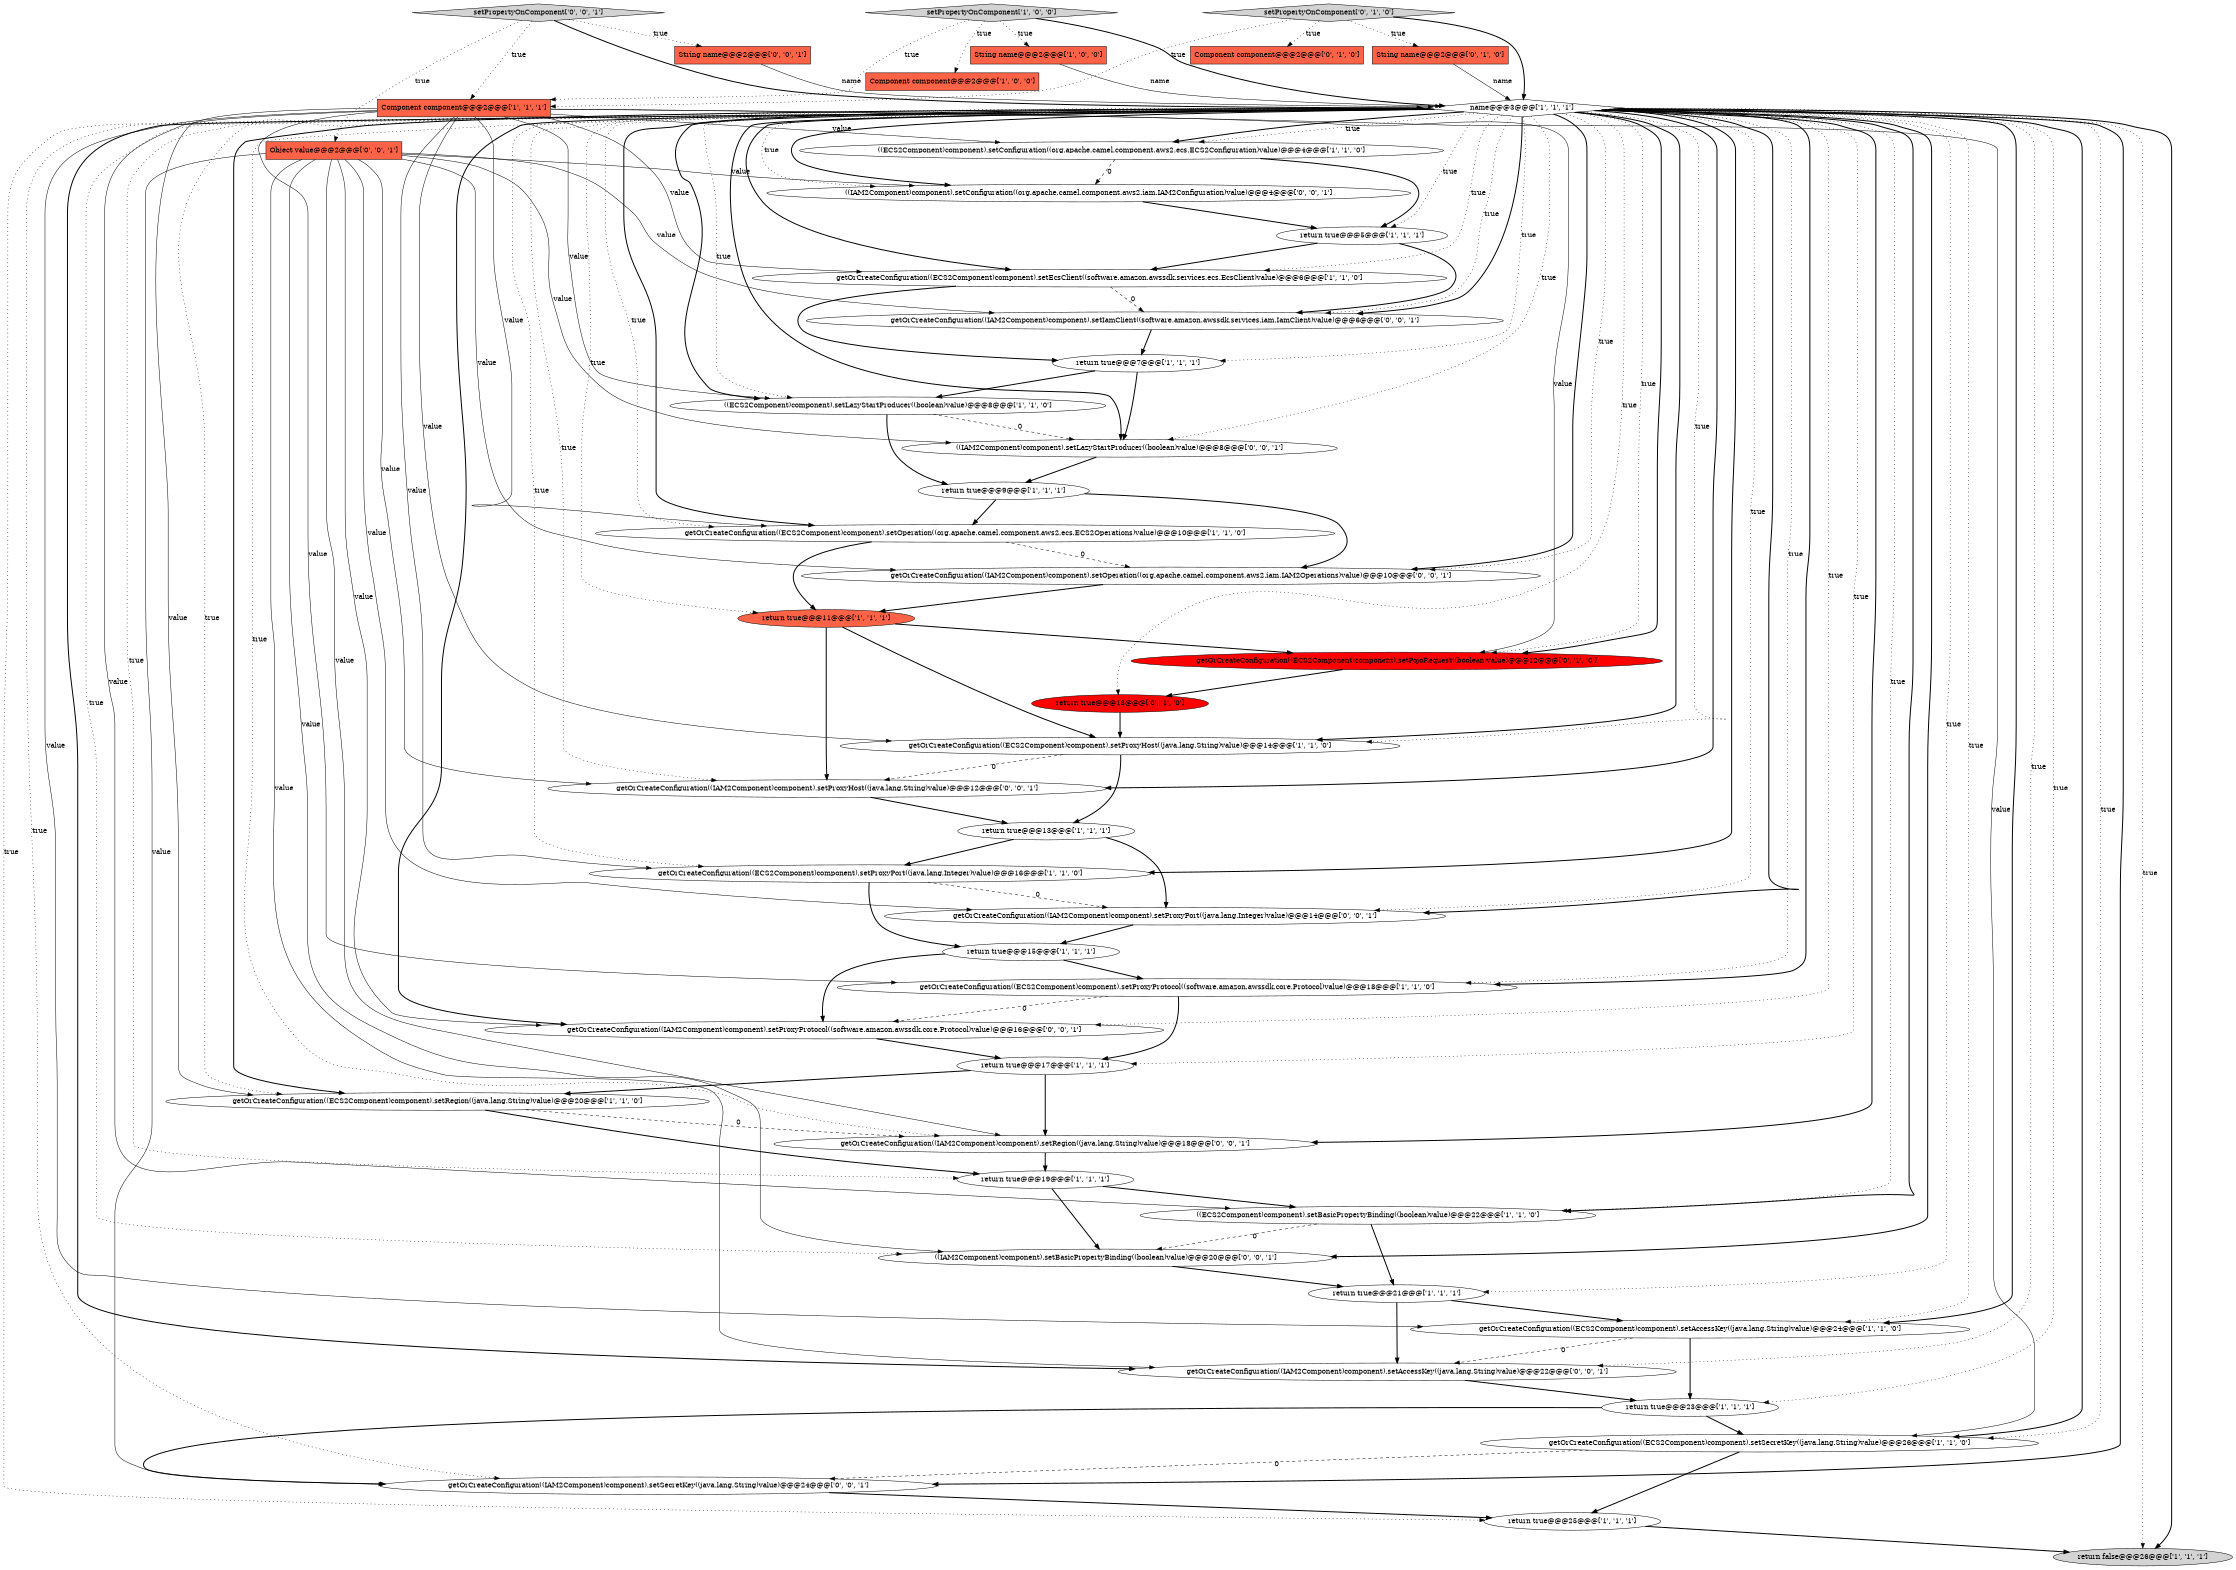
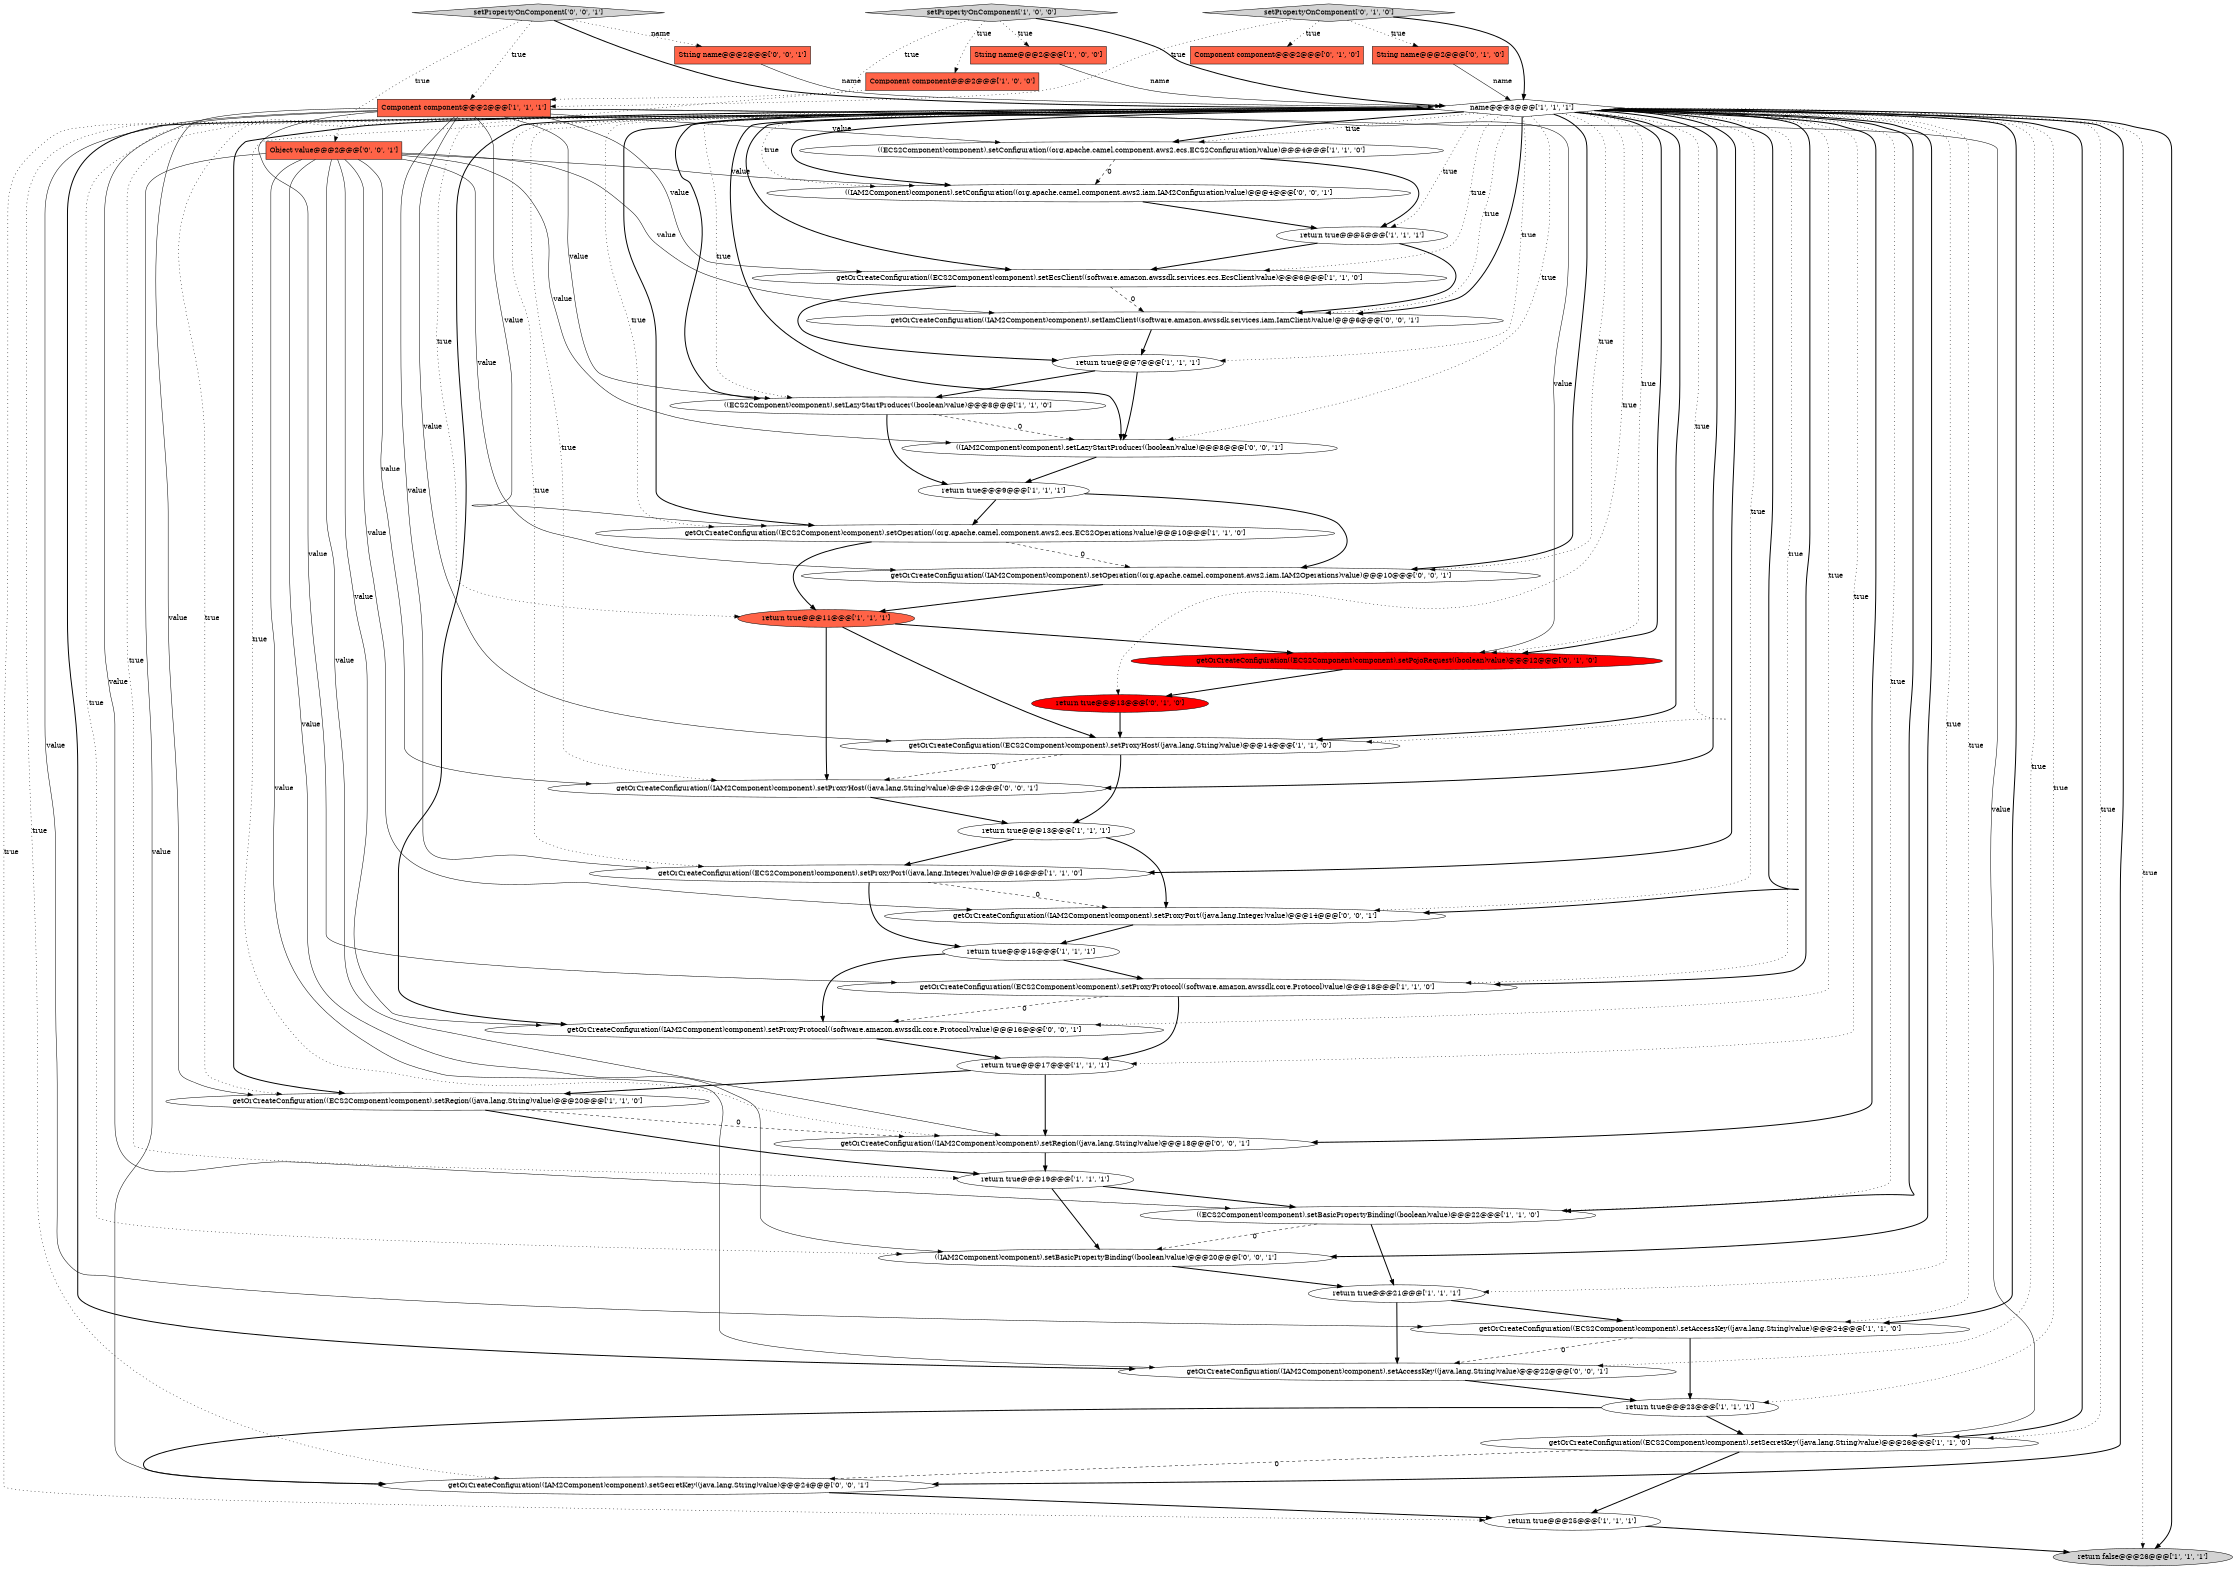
edge "setPropertyOnComponent['0', '0', '1']" -> "String name@@@2@@@['0', '0', '1']": label "true" -> "name"
edge "name@@@3@@@['1', '1', '1']" -> "return true@@@11@@@['1', '1', '1']": now "Component component@@@2@@@['1', '0', '0']" -> "return true@@@11@@@['1', '1', '1']"
